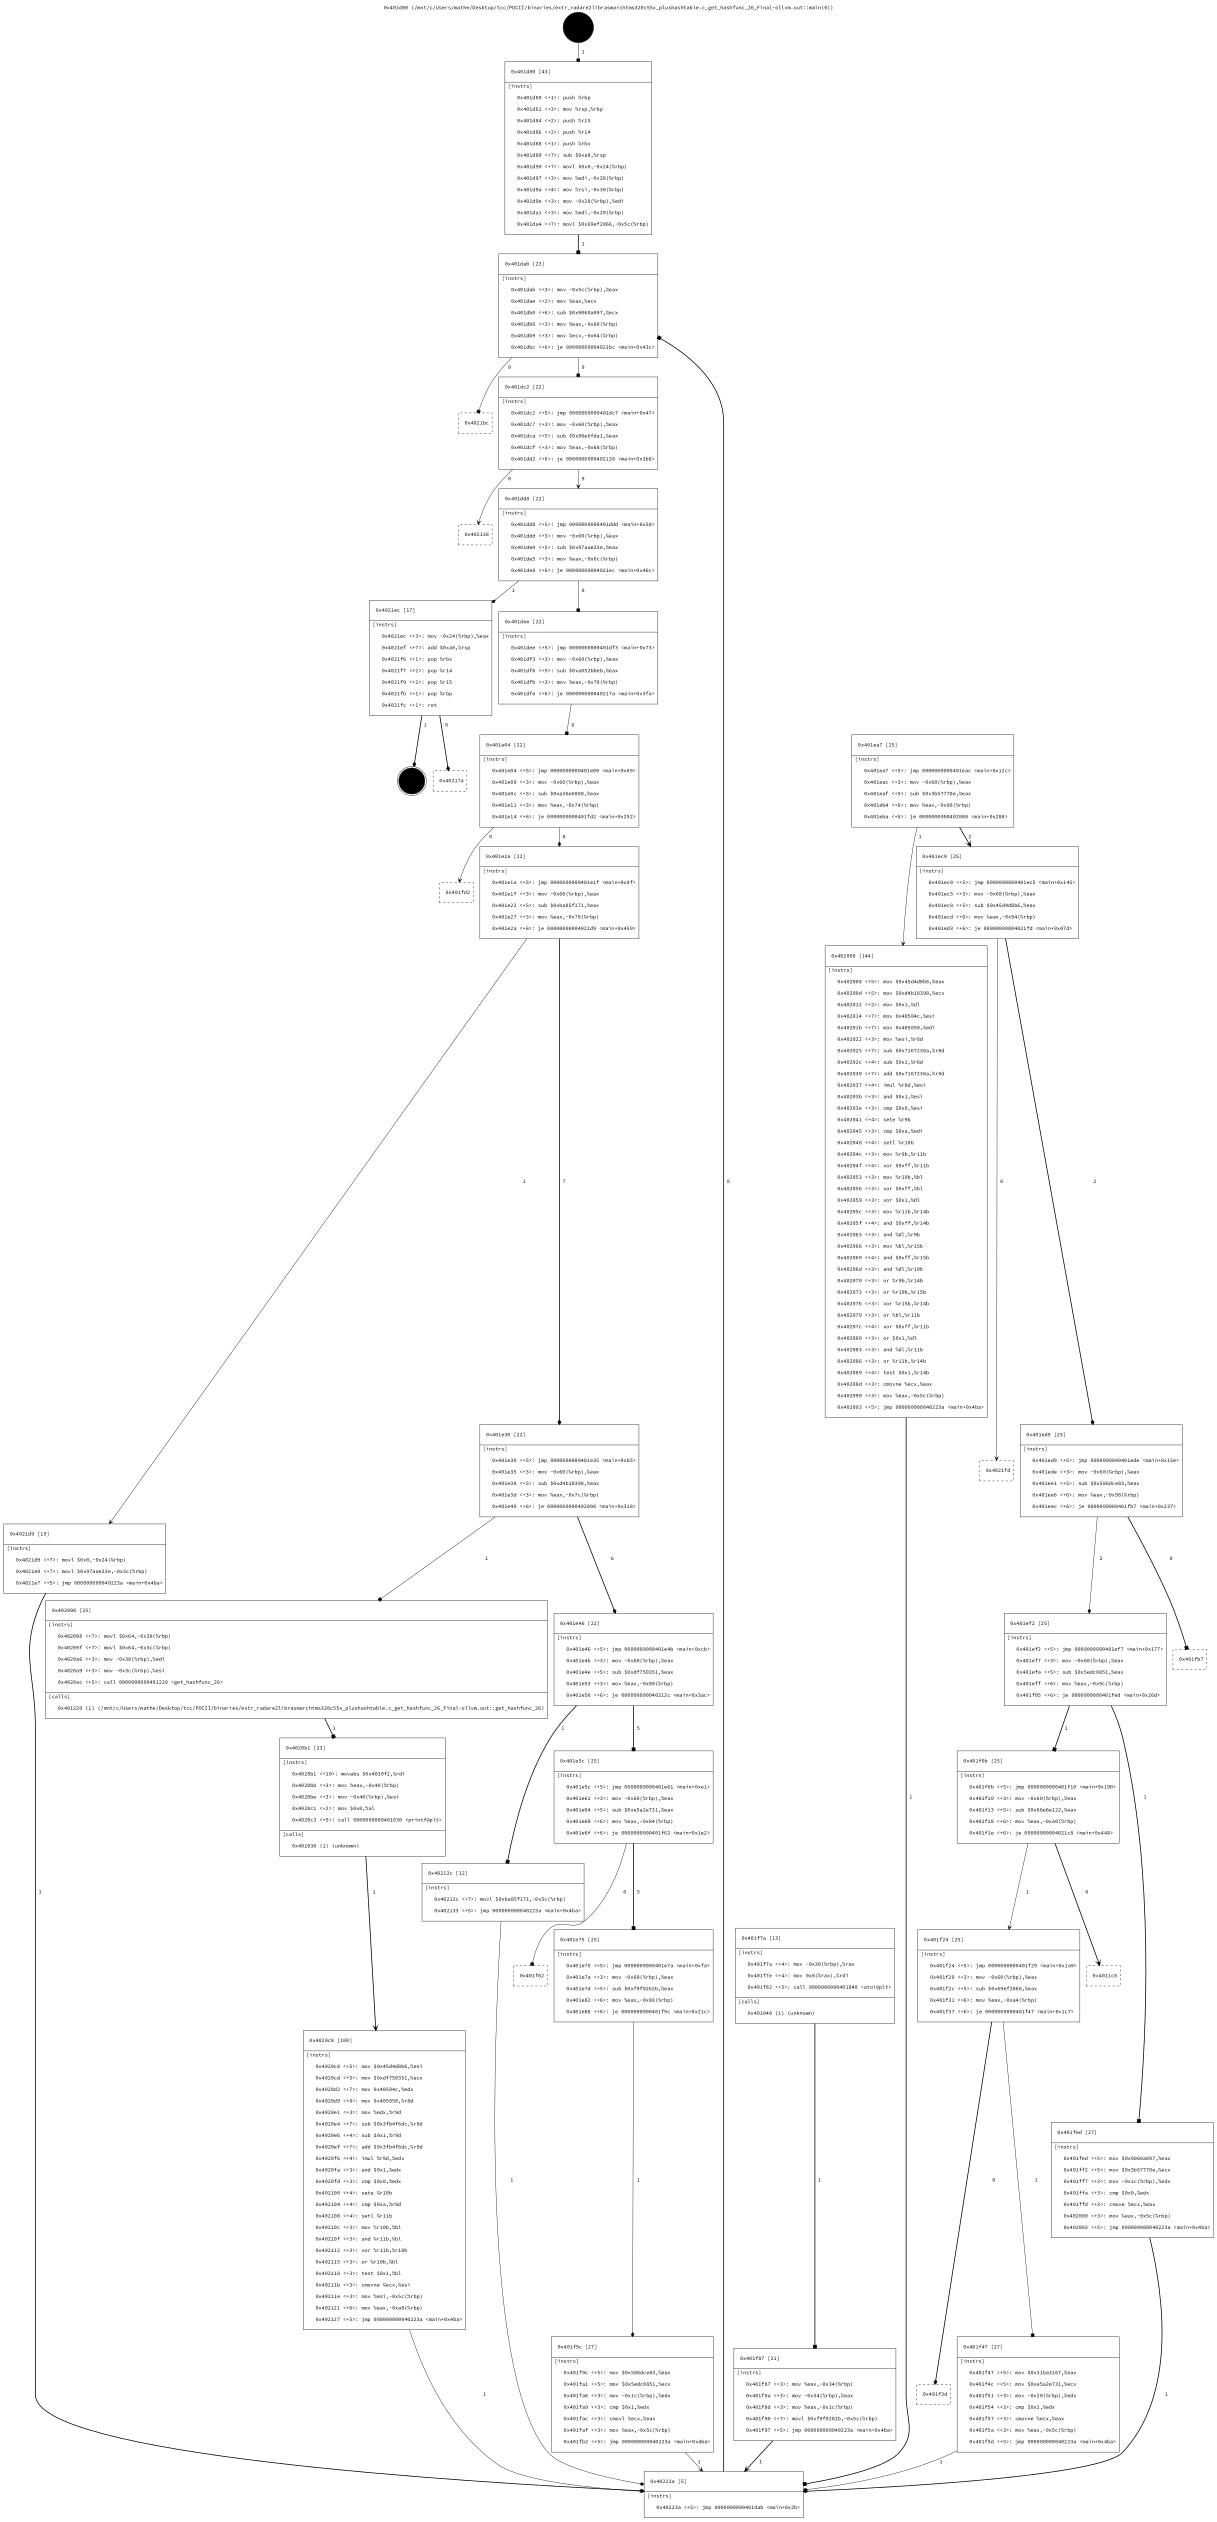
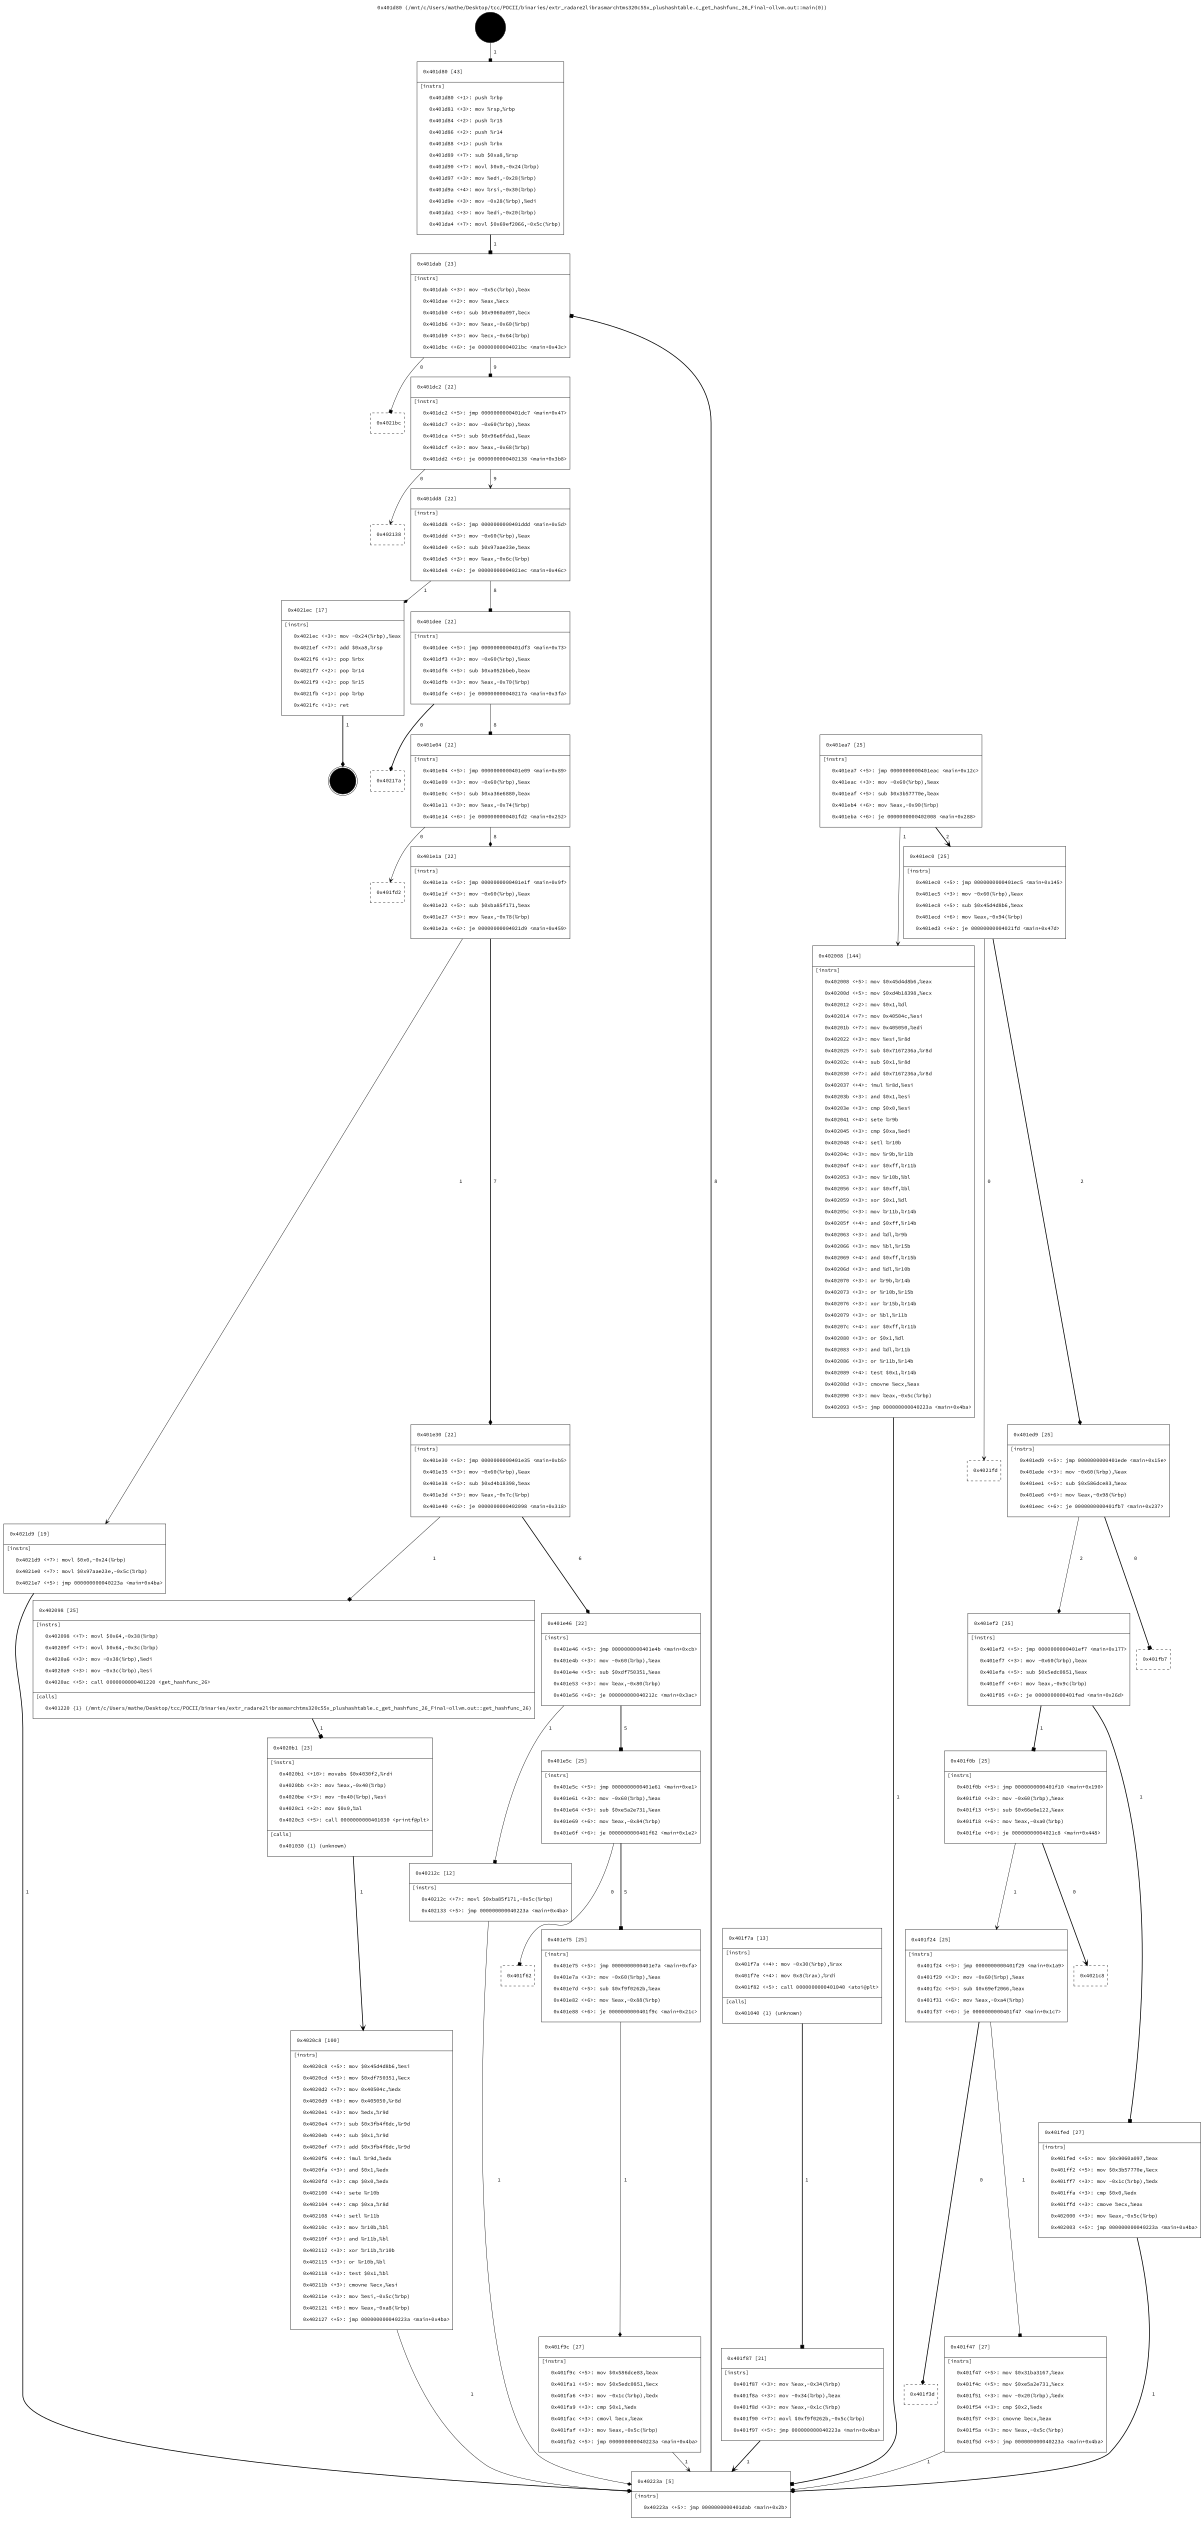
edge "0x4021ec [17]" -> "0x40217a": now "0x401dee [22]" -> "0x40217a"
edge "0x401e46 [22]" -> "0x40212c [12]": style bold -> solid
